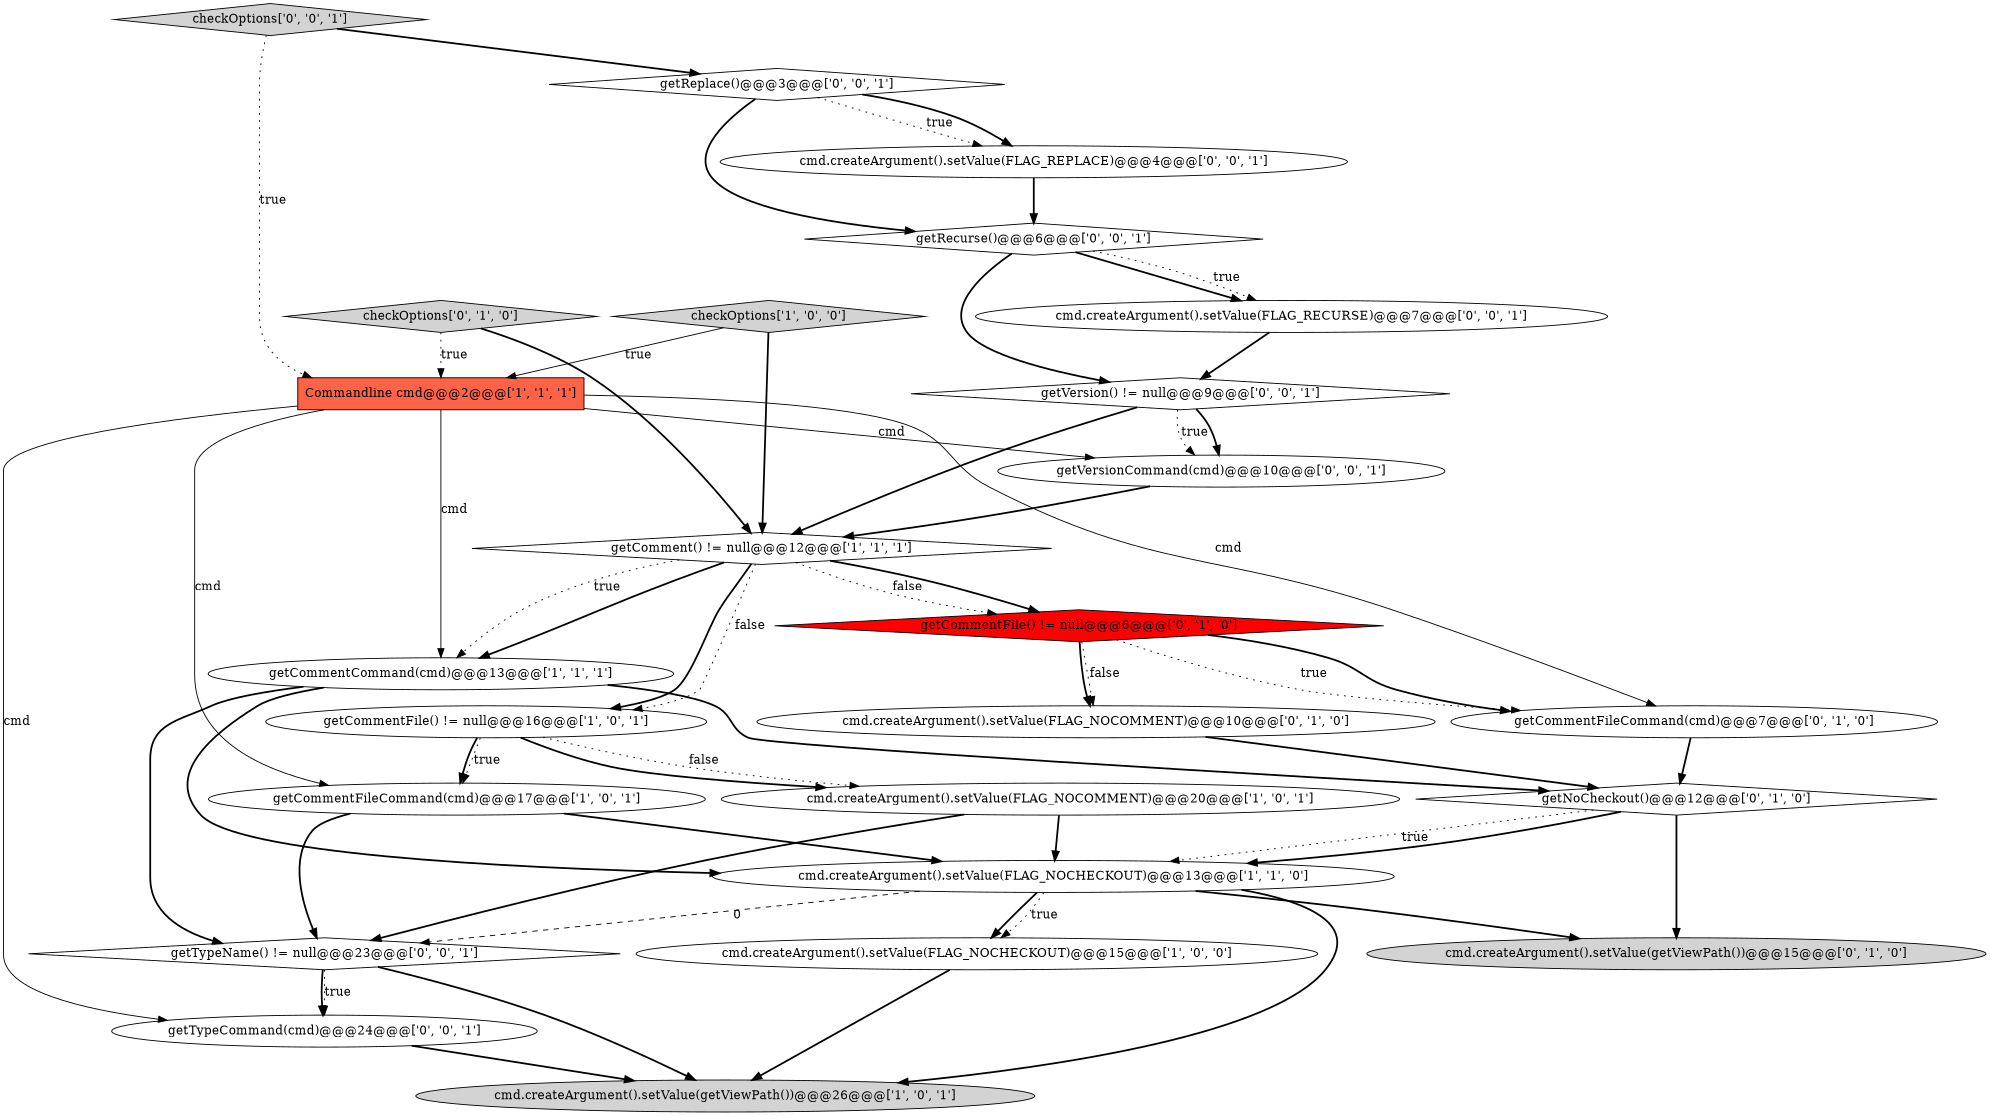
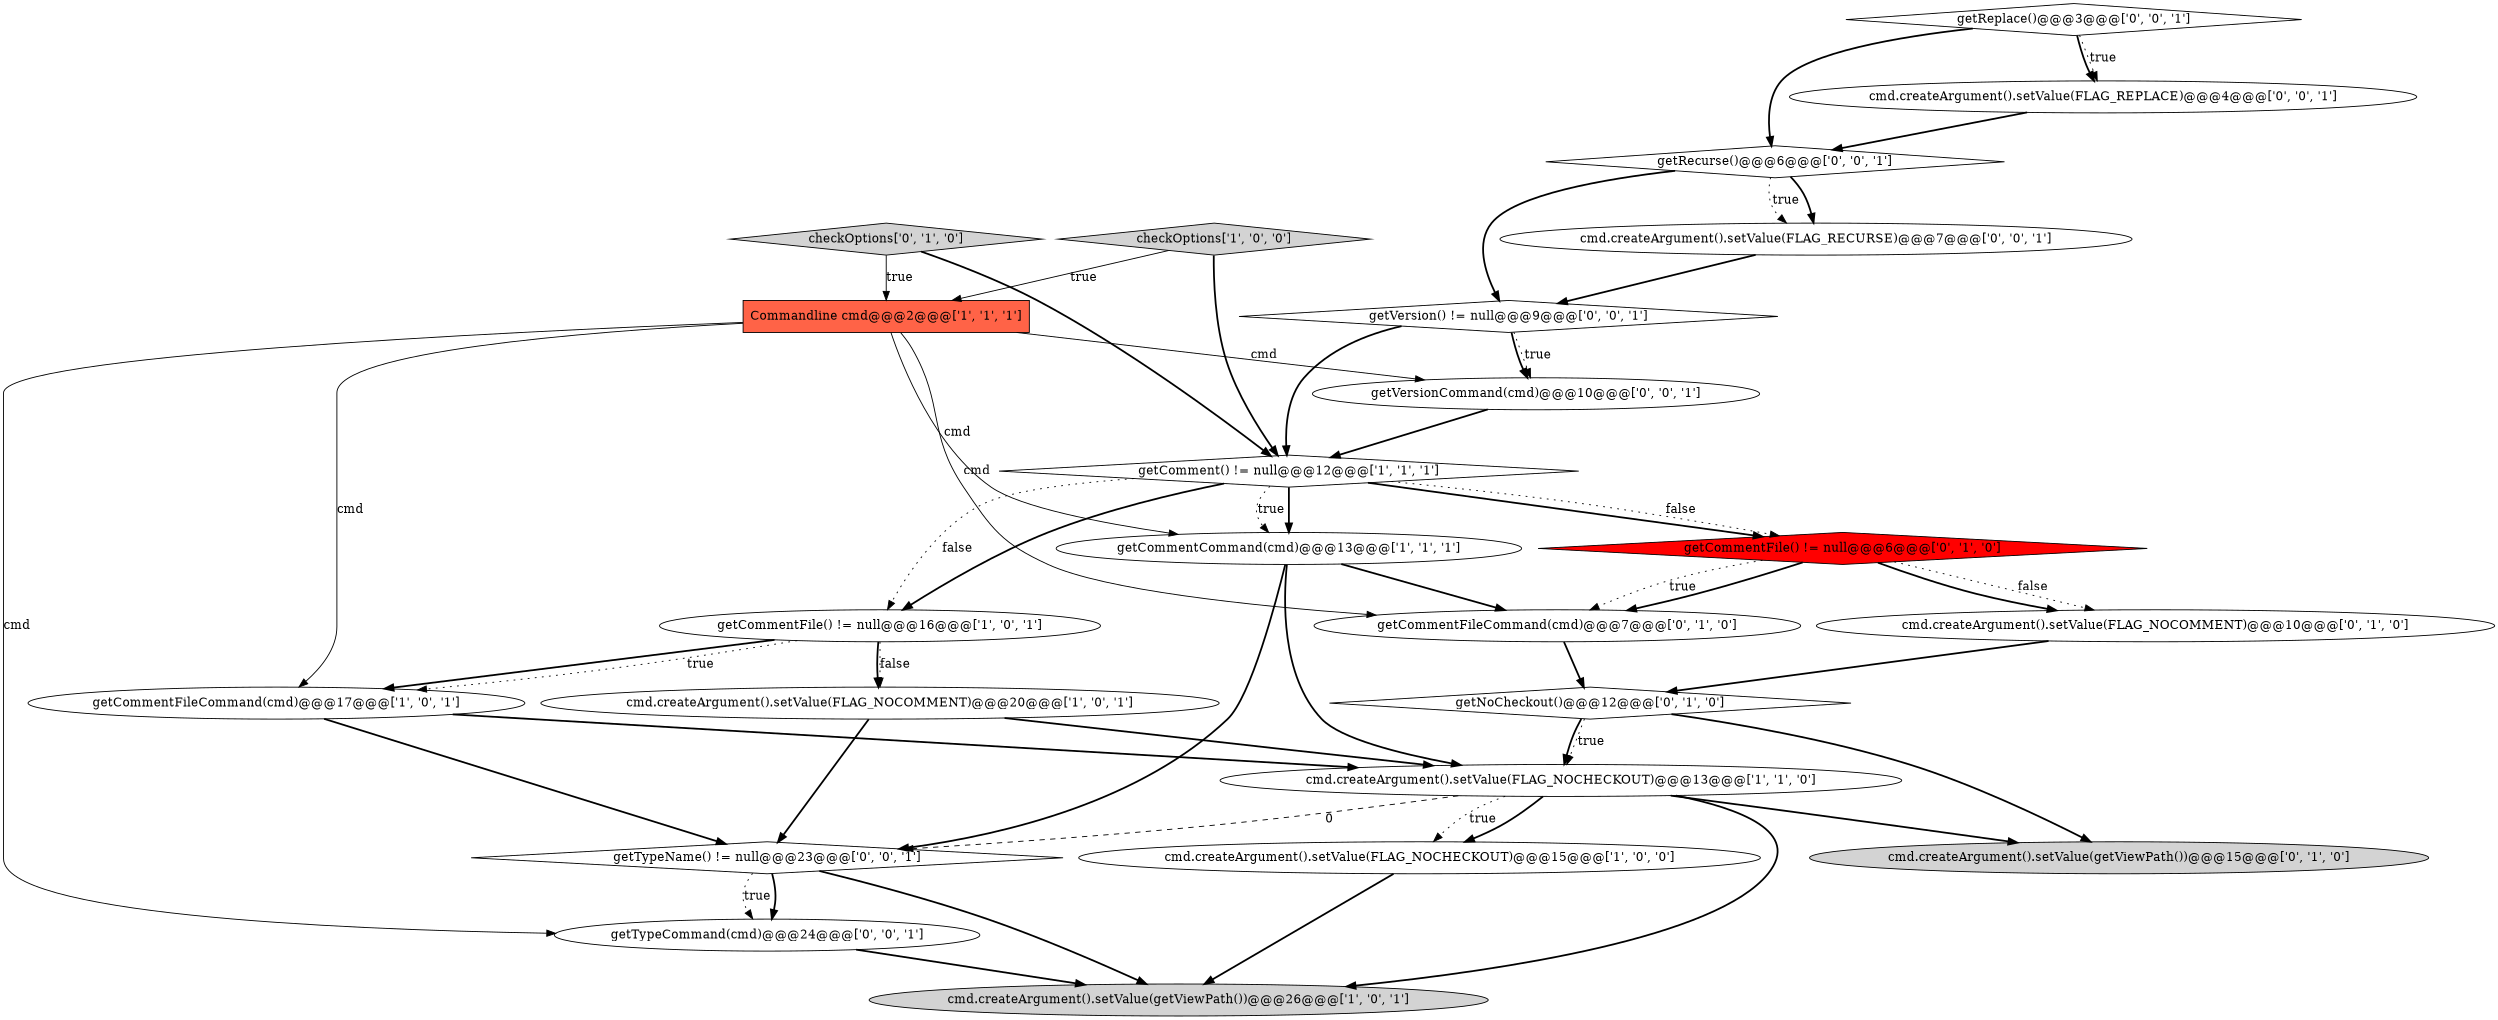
node "checkOptions['0', '0', '1']": removed
edge "checkOptions['0', '1', '0']" -> "Commandline cmd@@@2@@@['1', '1', '1']": style dotted -> solid
edge "getCommentCommand(cmd)@@@13@@@['1', '1', '1']" -> "getNoCheckout()@@@12@@@['0', '1', '0']": now "getCommentCommand(cmd)@@@13@@@['1', '1', '1']" -> "getCommentFileCommand(cmd)@@@7@@@['0', '1', '0']"
